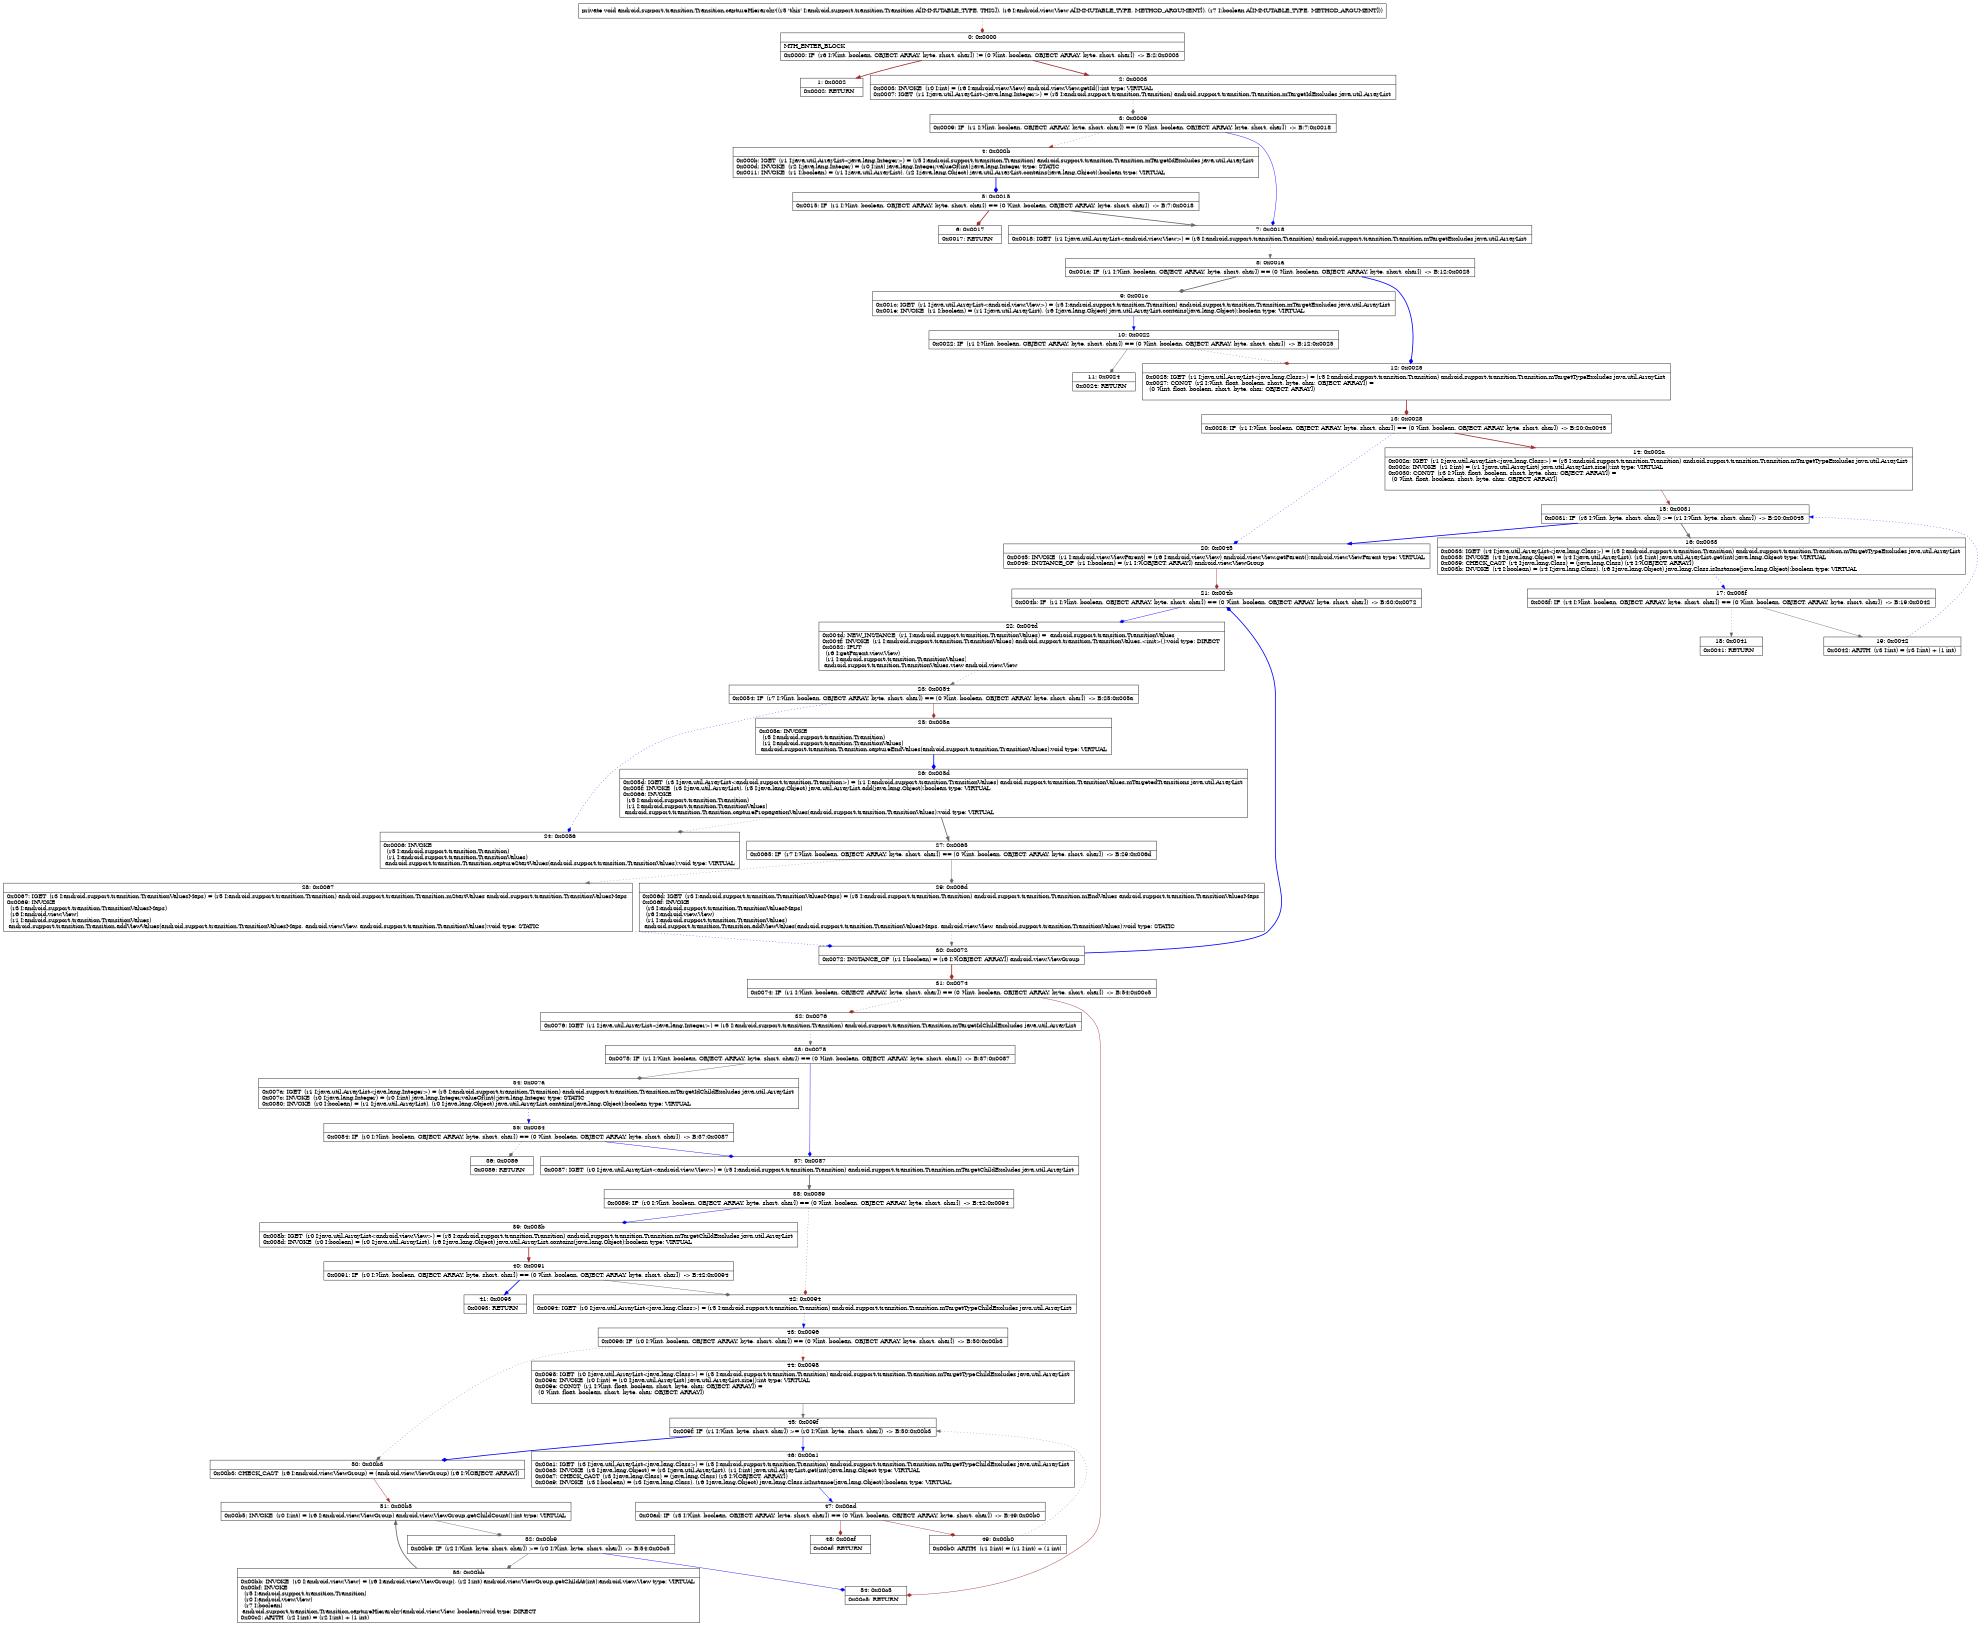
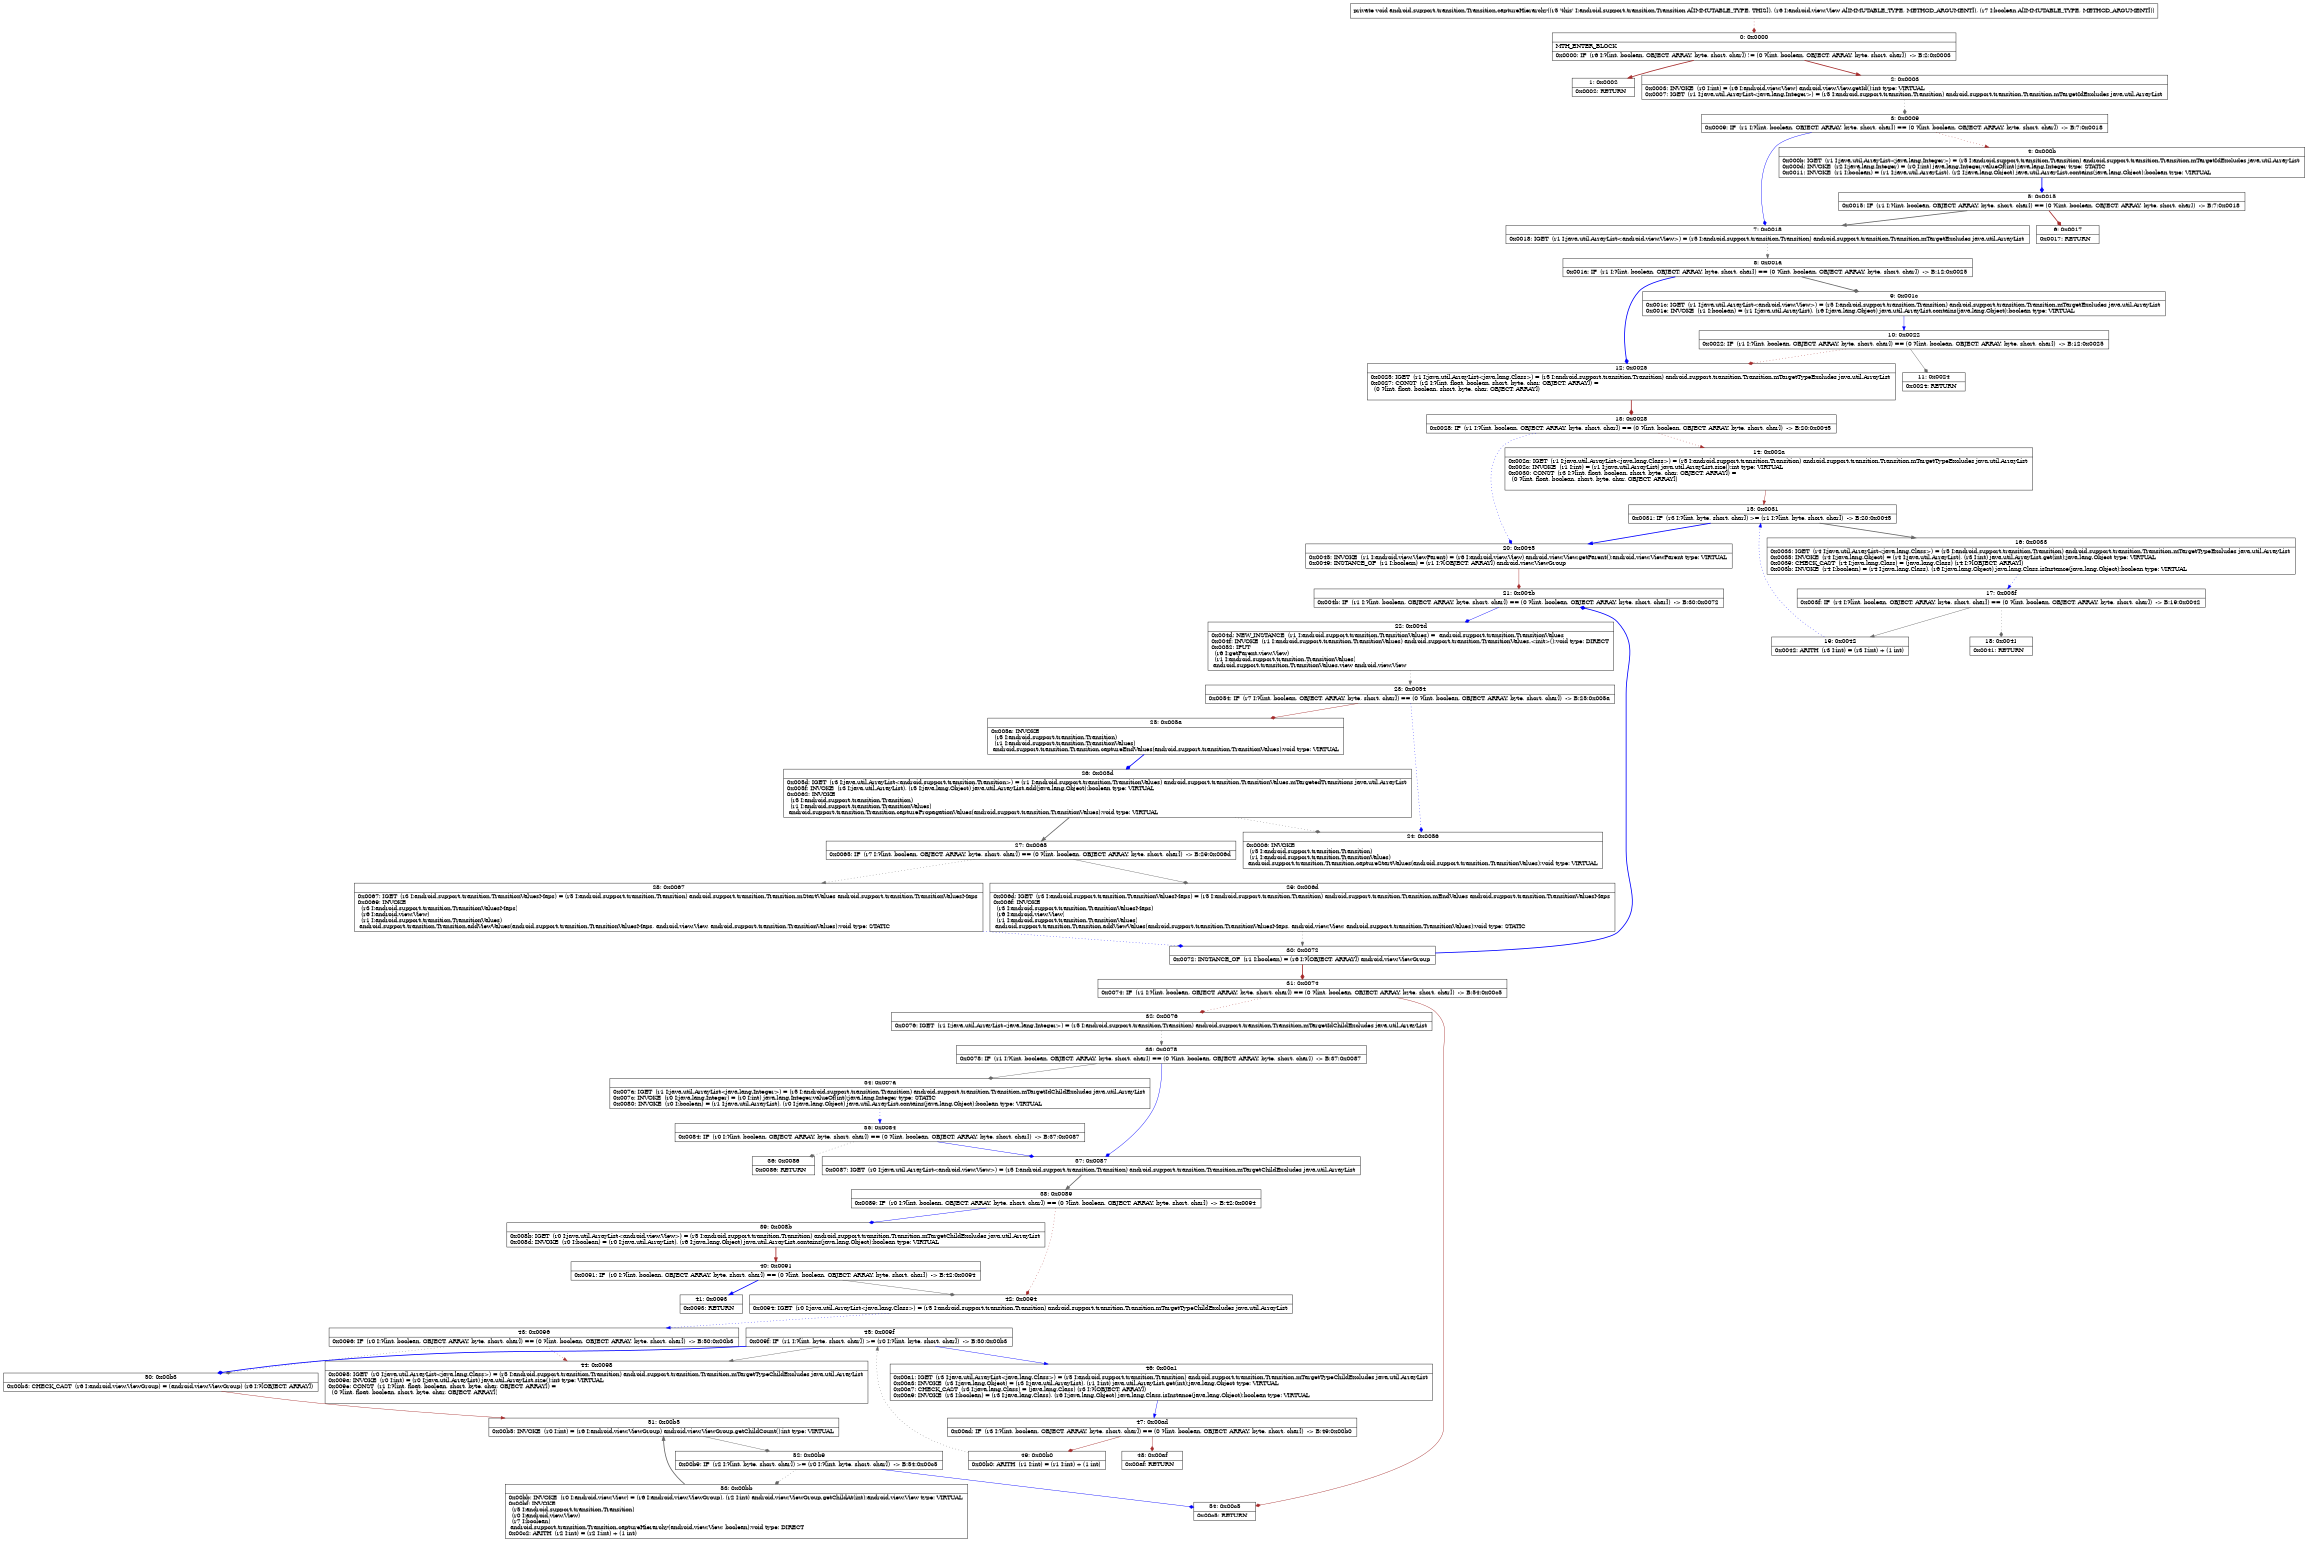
edge "13: 0x0028" -> "14: 0x002a": style bold -> dotted
edge "17: 0x003f" -> "18: 0x0041": arrowhead normal -> diamond
node "26: 0x005d": text "0x0066: INVOKE" -> "0x0062: INVOKE"
edge "44: 0x0098" -> "45: 0x009f": reversed
edge "52: 0x00b9" -> "53: 0x00bb": style solid -> dotted
